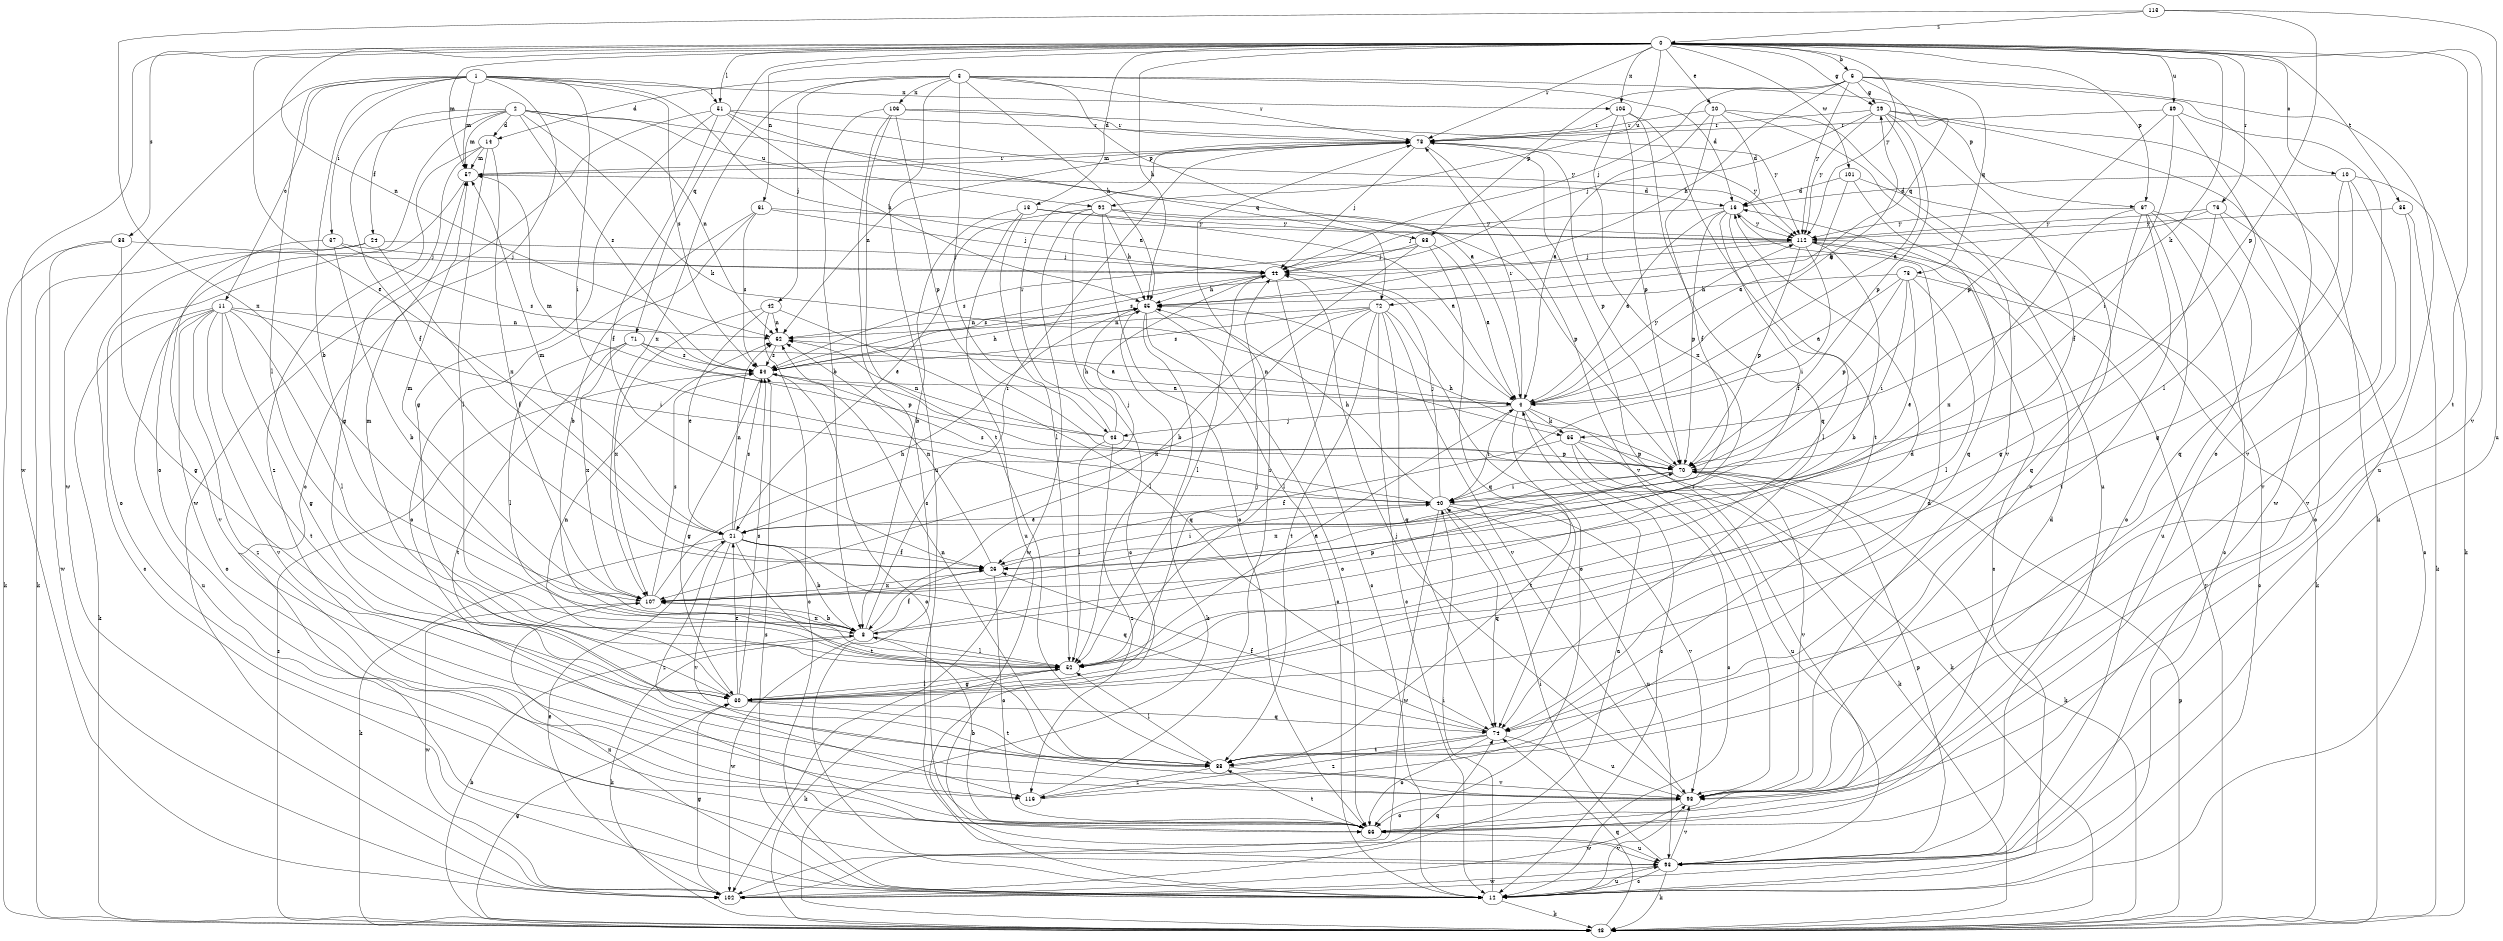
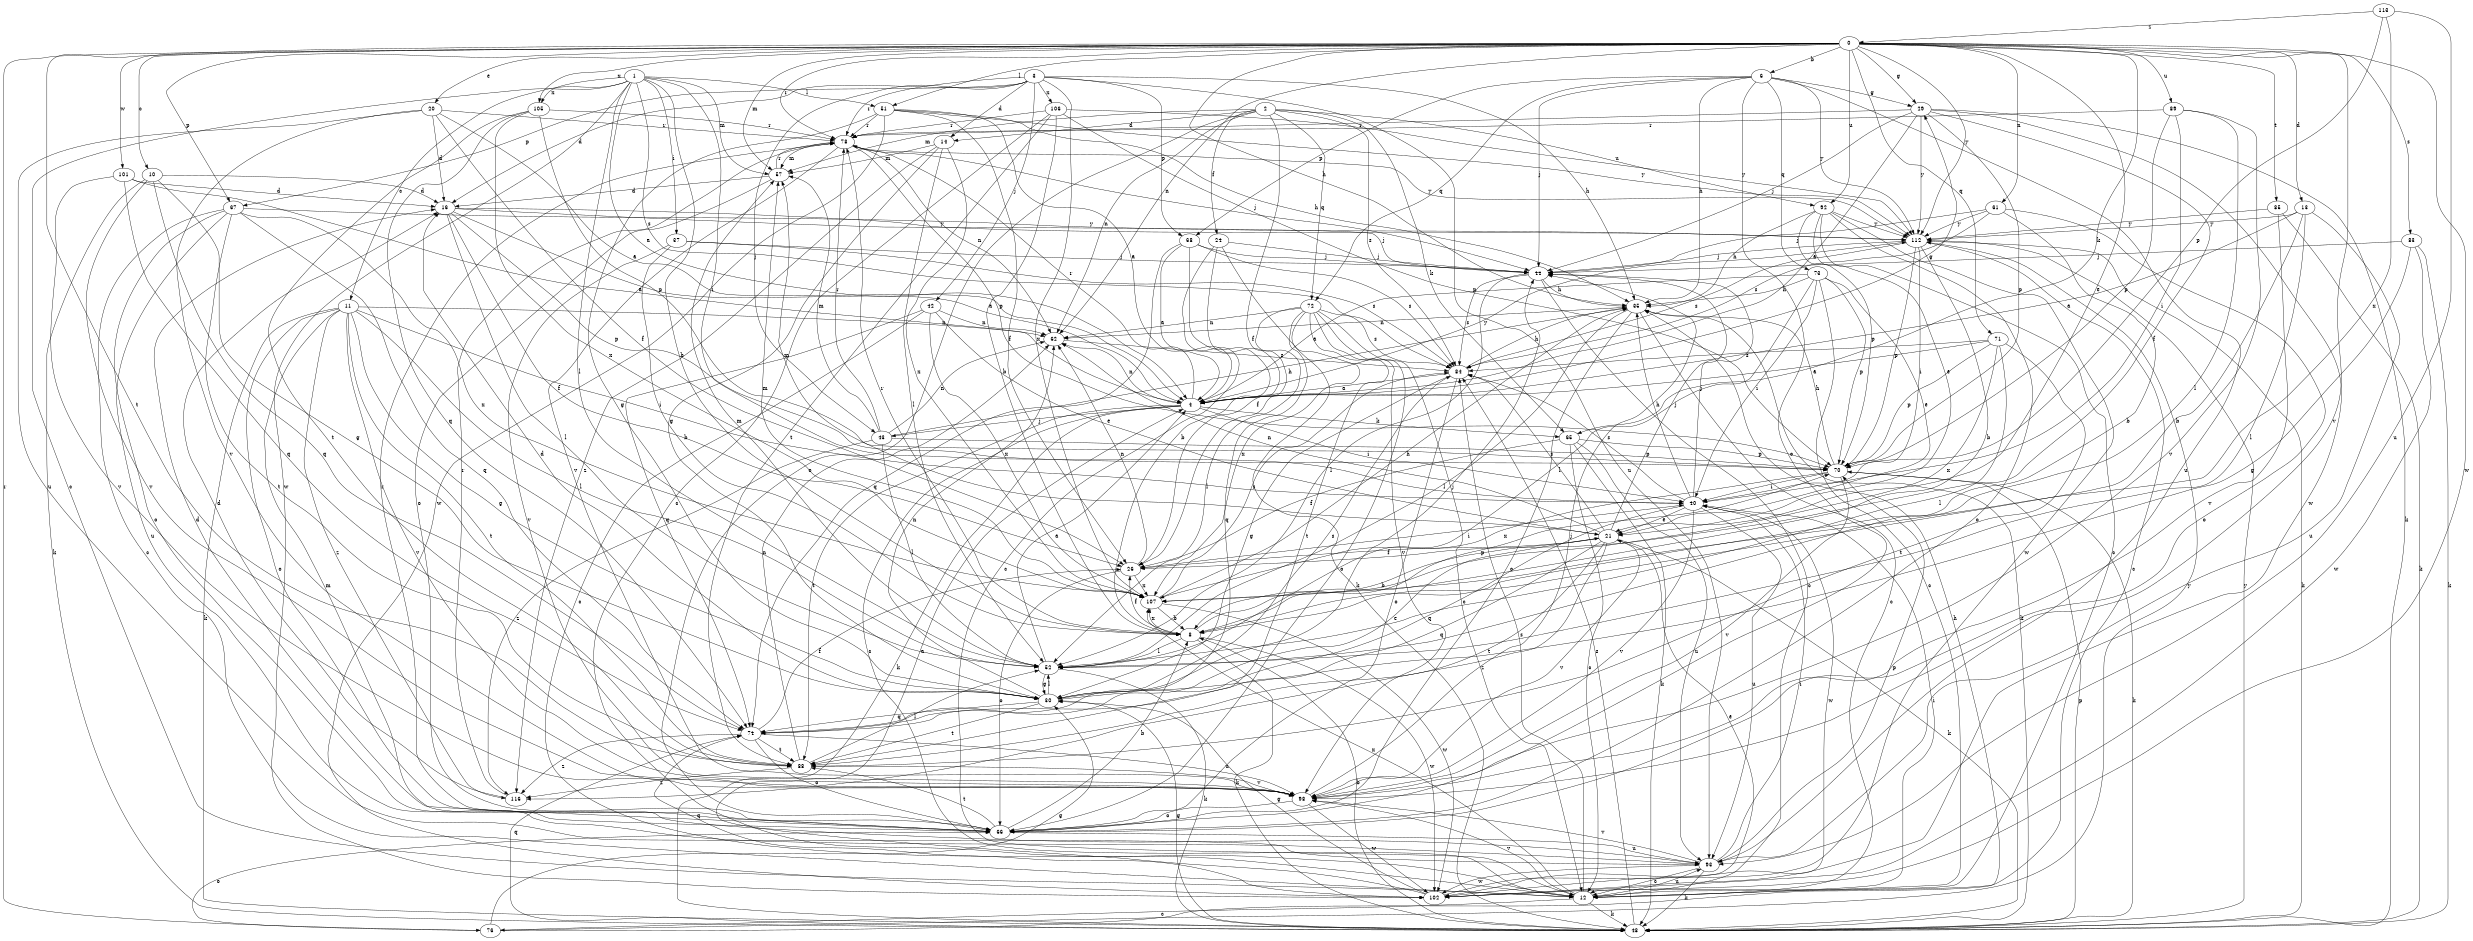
edge "11" -> "93": label "u" -> "m"
edge "76" -> "12": reversed
